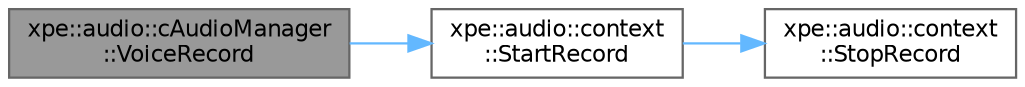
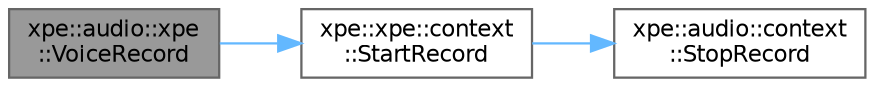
node "xpe::audio::cAudioManager ::VoiceRecord": label "xpe::audio::cAudioManager ::VoiceRecord" -> "xpe::audio::xpe ::VoiceRecord"
node "xpe::audio::context ::StartRecord": label "xpe::audio::context ::StartRecord" -> "xpe::xpe::context ::StartRecord"
